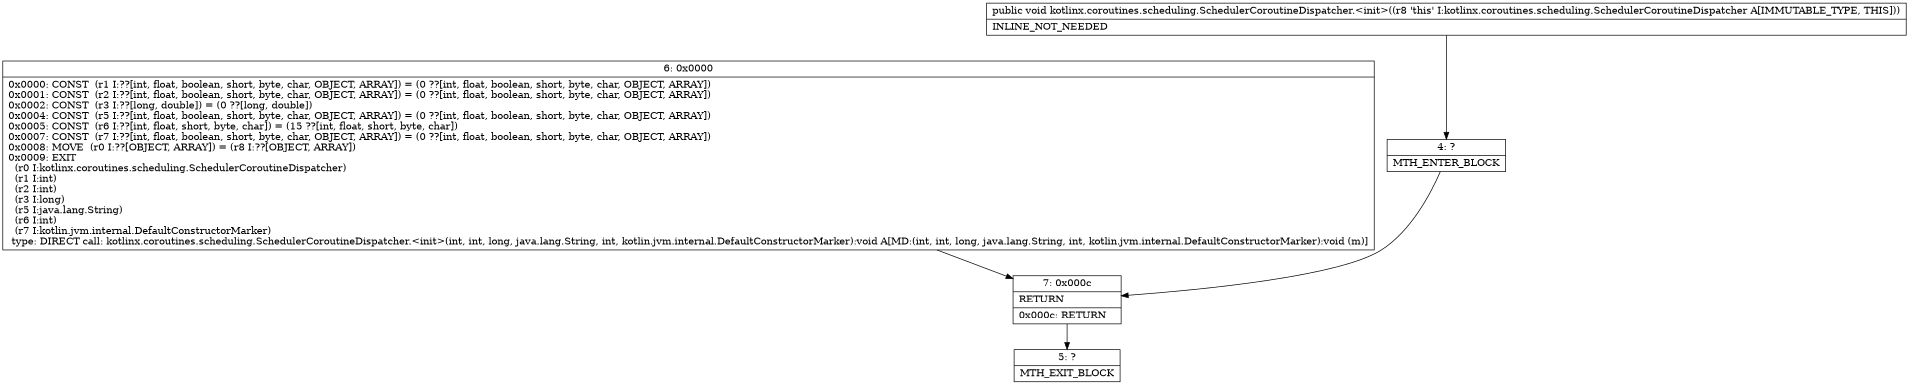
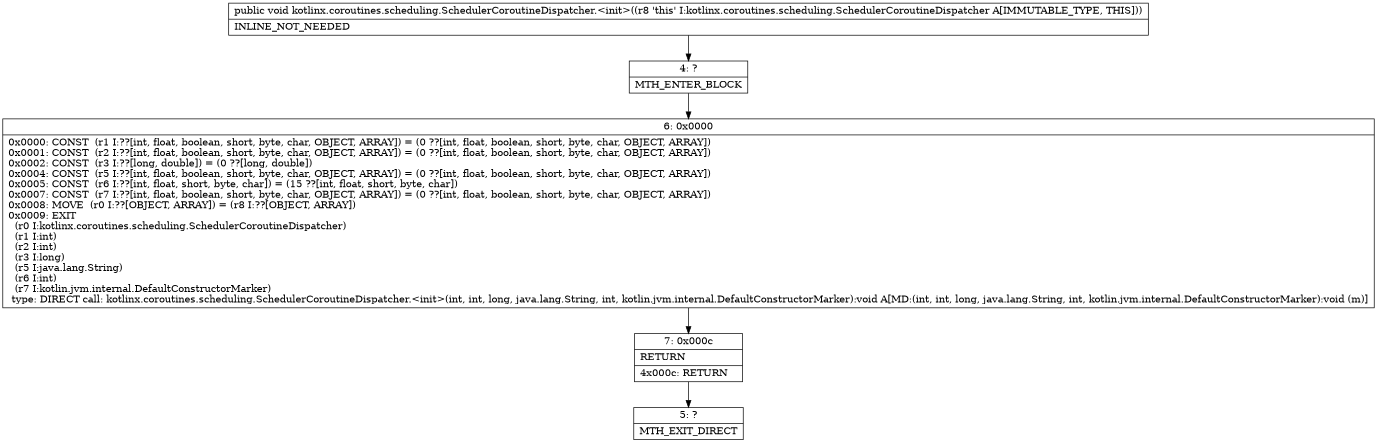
edge "4: ?" -> "7: 0x000c": now "4: ?" -> "6: 0x0000"
node "7: 0x000c": text "0x000c: RETURN" -> "4x000c: RETURN"
node "5: ?": text "MTH_EXIT_BLOCK" -> "MTH_EXIT_DIRECT"
